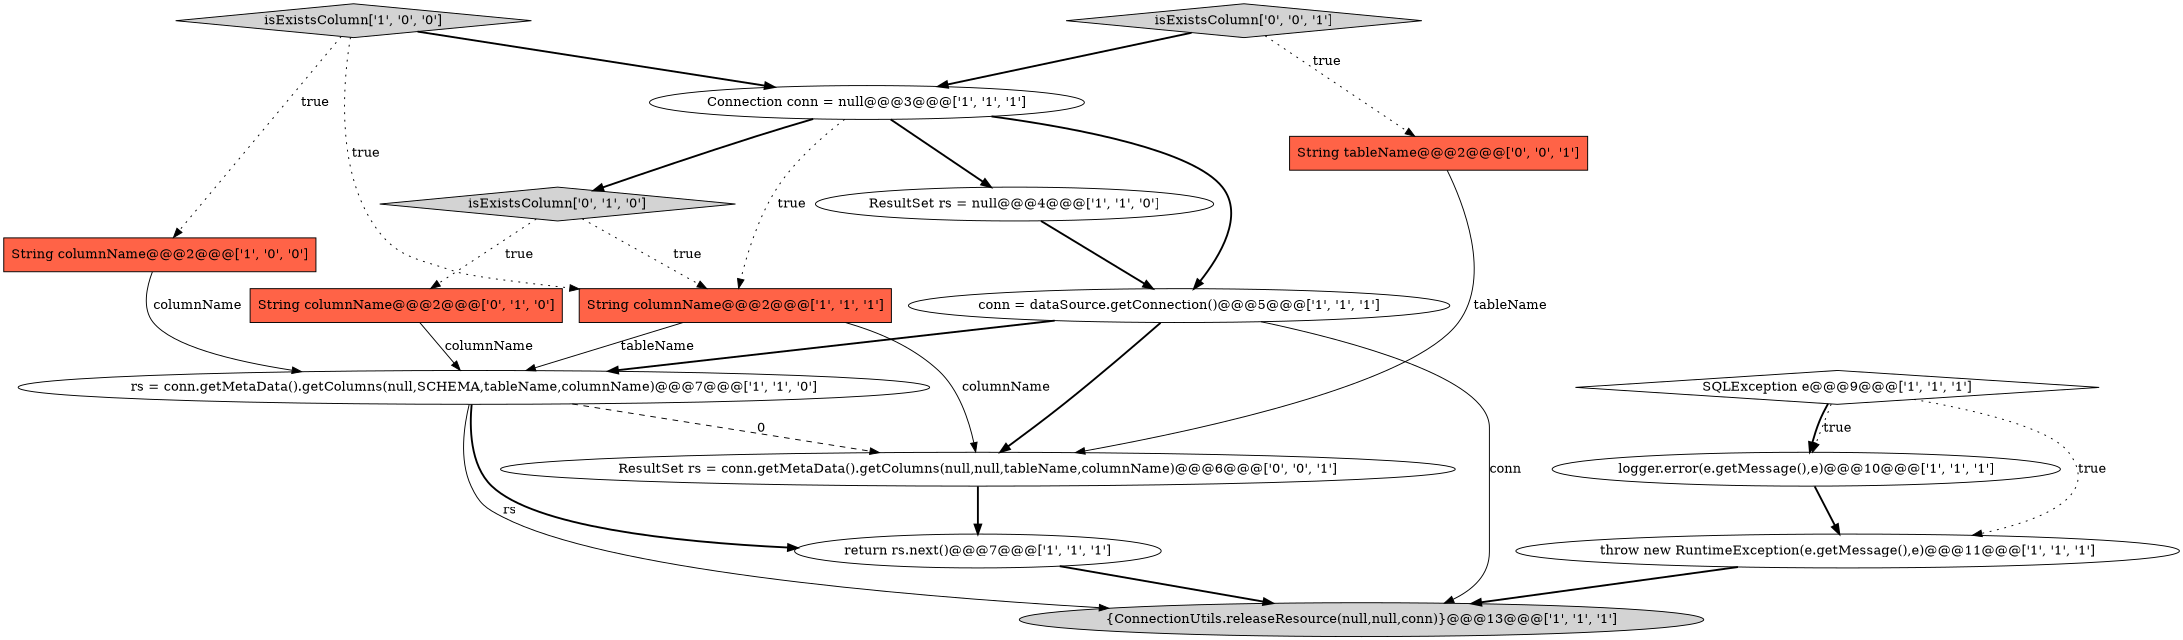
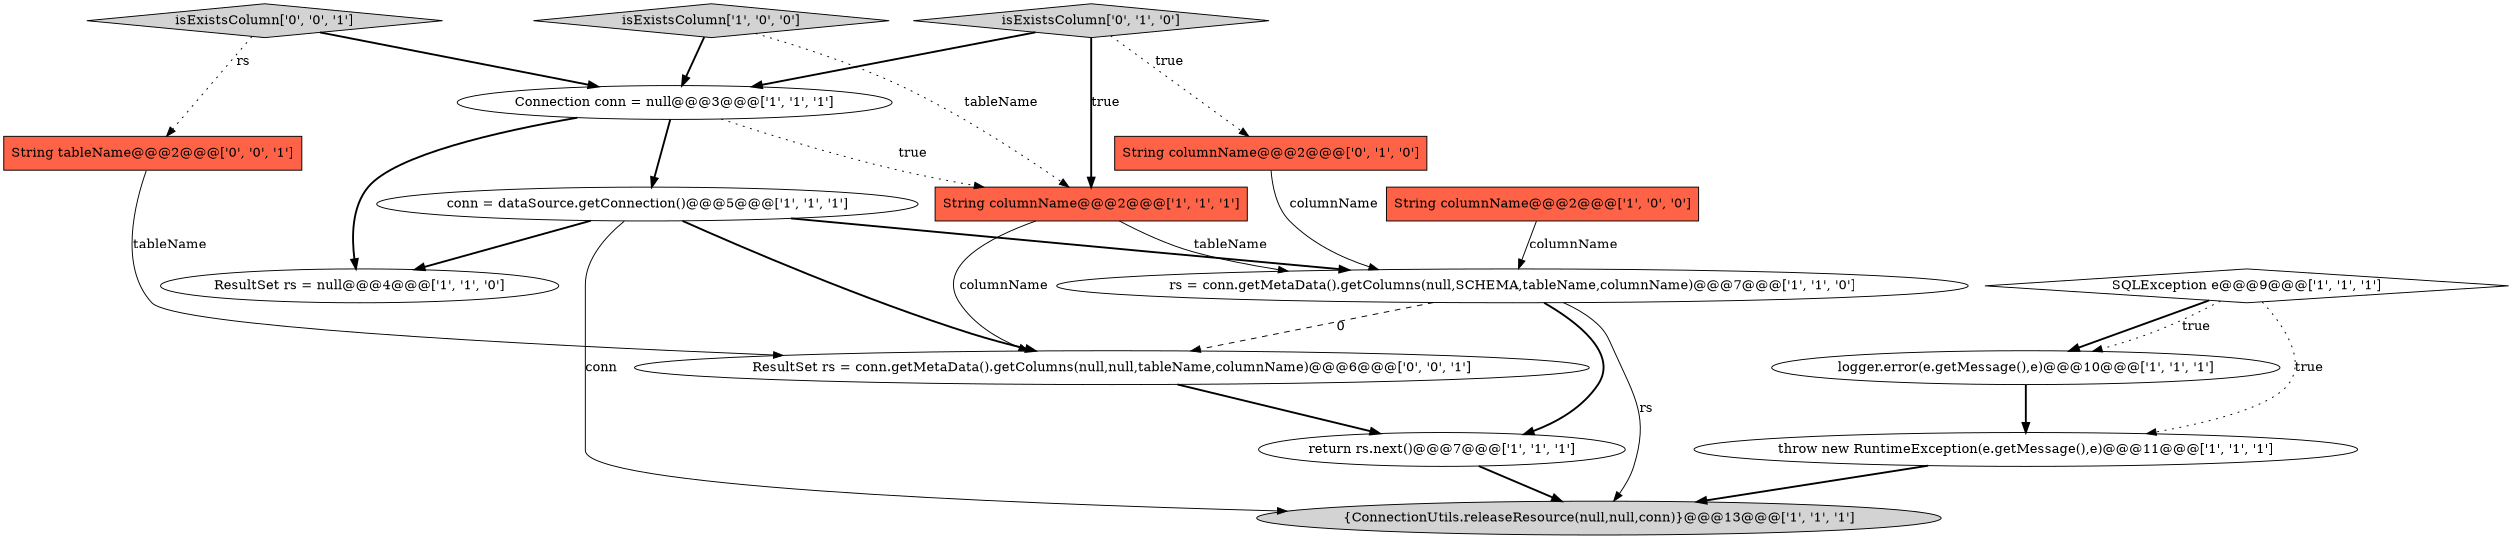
edge "isExistsColumn['0', '0', '1']" -> "String tableName@@@2@@@['0', '0', '1']": label "true" -> "rs"
edge "isExistsColumn['1', '0', '0']" -> "String columnName@@@2@@@['1', '0', '0']": removed, label "true"
edge "Connection conn = null@@@3@@@['1', '1', '1']" -> "isExistsColumn['0', '1', '0']": reversed
edge "isExistsColumn['1', '0', '0']" -> "String columnName@@@2@@@['1', '1', '1']": label "true" -> "tableName"
edge "isExistsColumn['0', '1', '0']" -> "String columnName@@@2@@@['1', '1', '1']": style dotted -> bold
edge "ResultSet rs = null@@@4@@@['1', '1', '0']" -> "conn = dataSource.getConnection()@@@5@@@['1', '1', '1']": reversed
